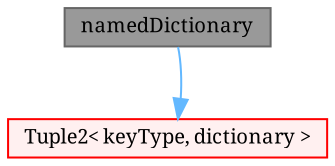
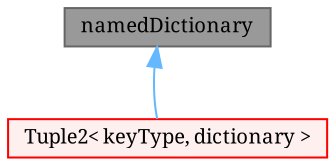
edge "namedDictionary" -> "Tuple2< keyType, dictionary >": reversed
